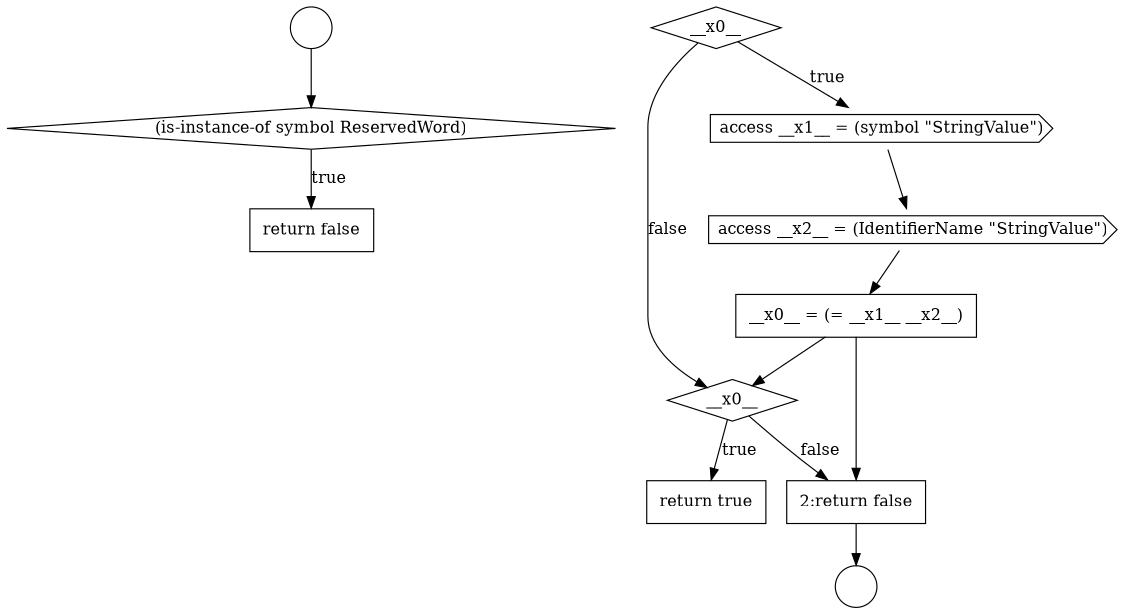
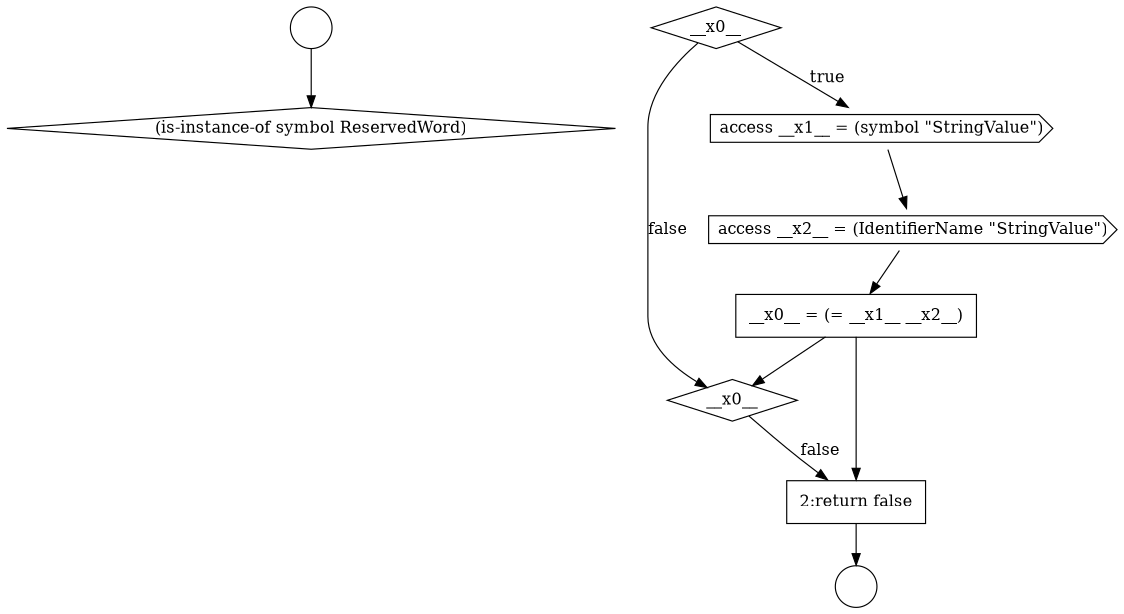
node "return false": removed
node "return true": removed
